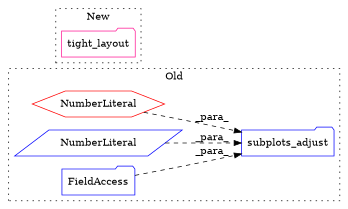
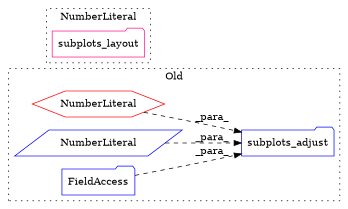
cluster "New": label "New" -> "NumberLiteral"
node "tight_layout": label "tight_layout" -> "subplots_layout"
